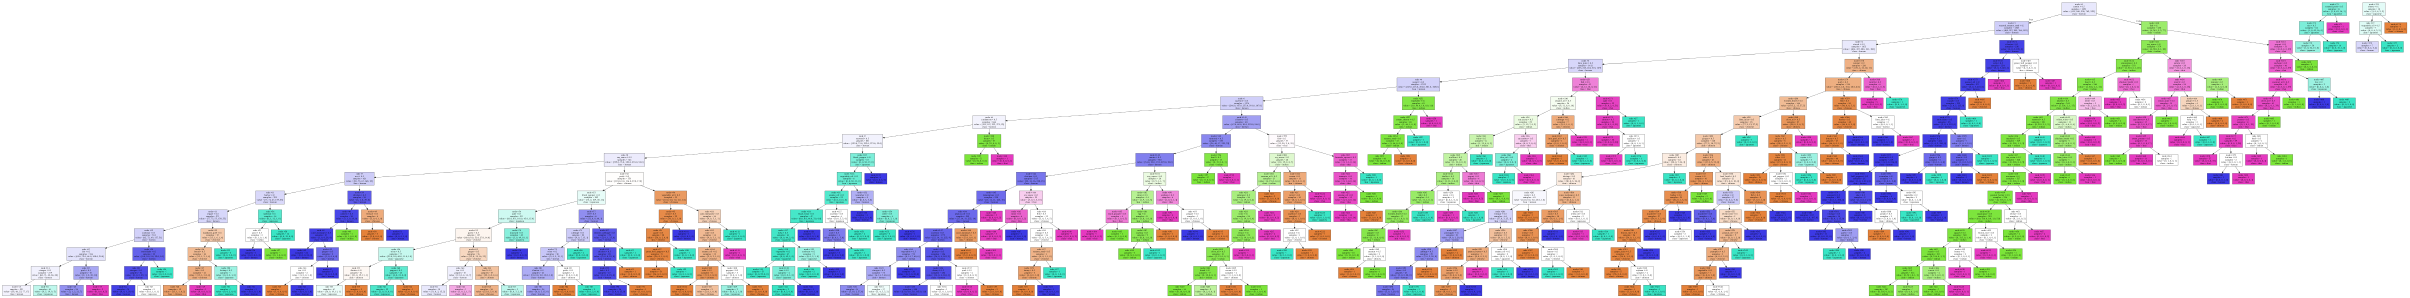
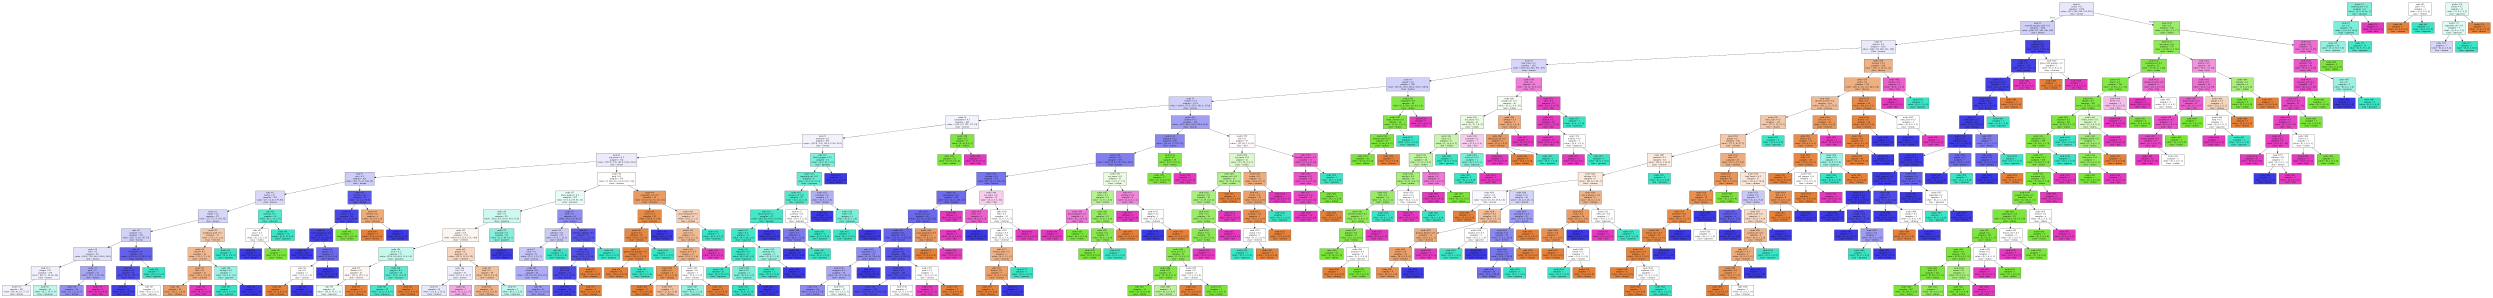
edge "node #261" -> "node #265": now "node #267" -> "node #265"
edge "node #459" -> "node #462": now "node #458" -> "node #462"
edge "node #285" -> "node #286": now "node #285" -> "node #294"
edge "node #79" -> "node #83": removed
